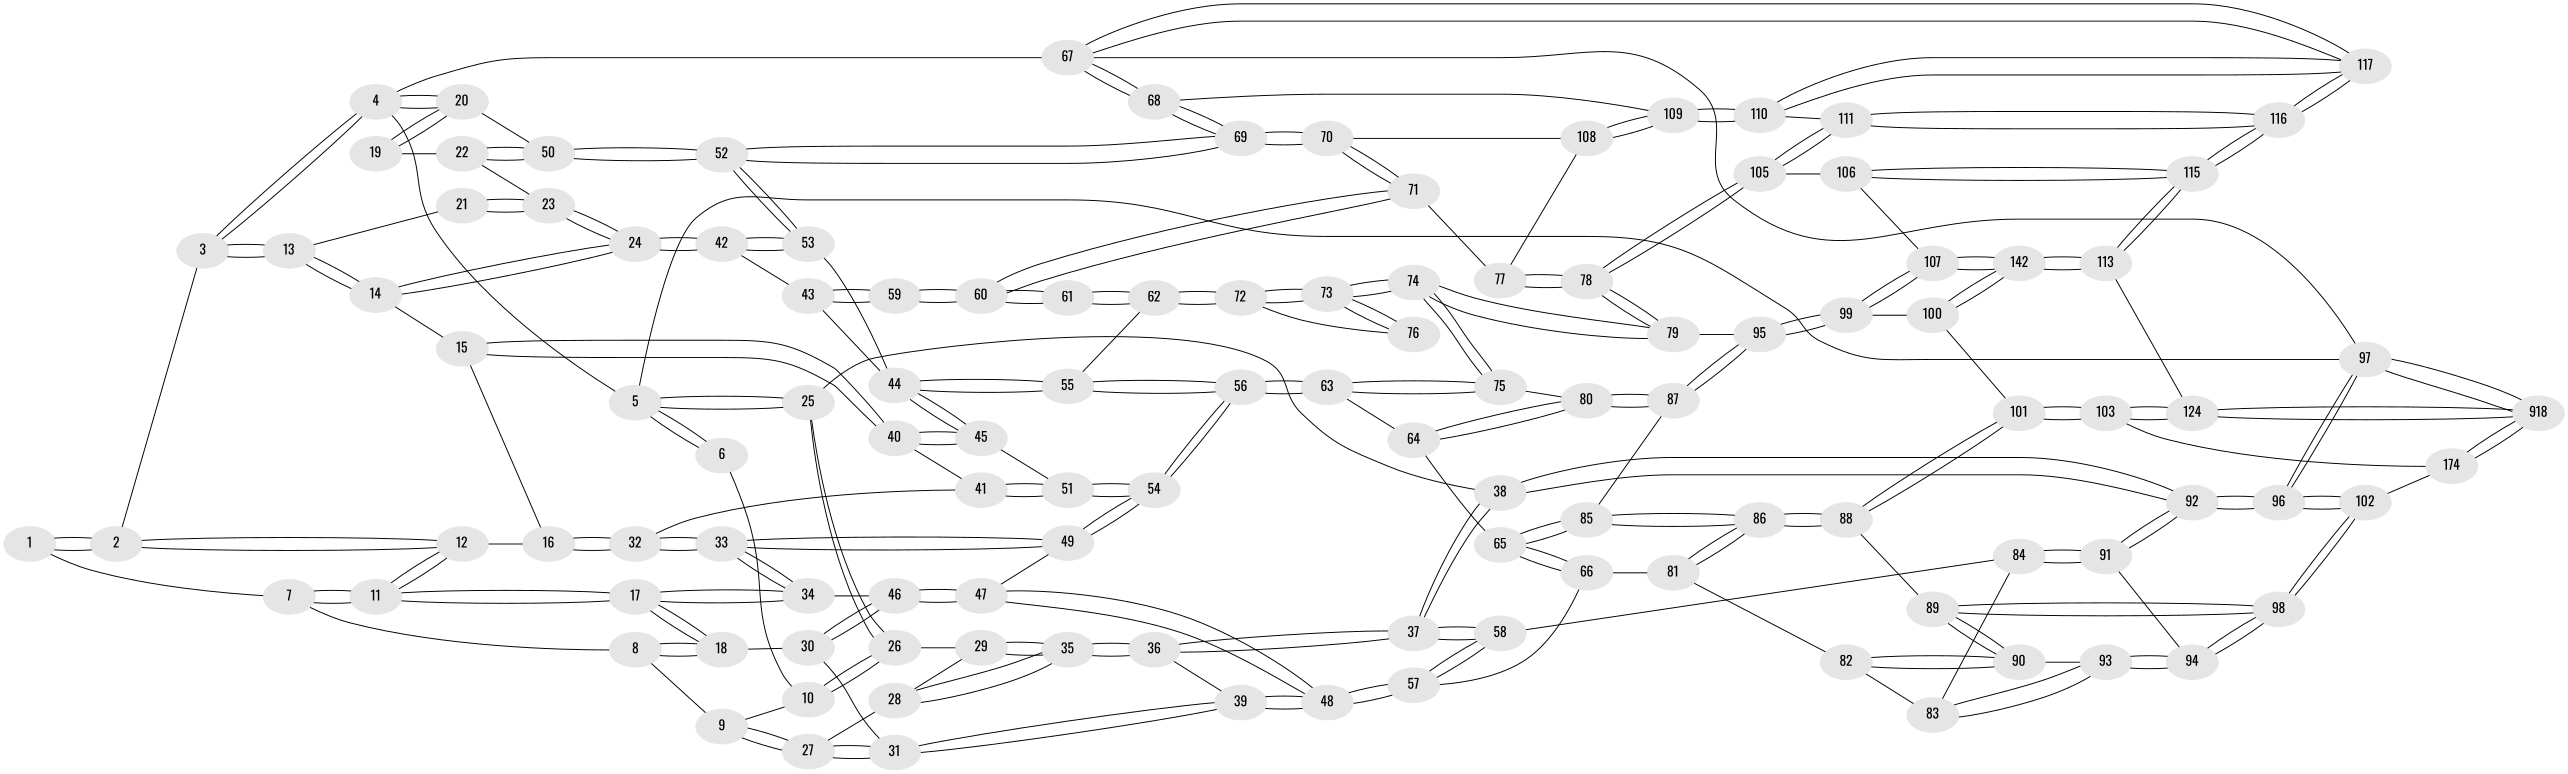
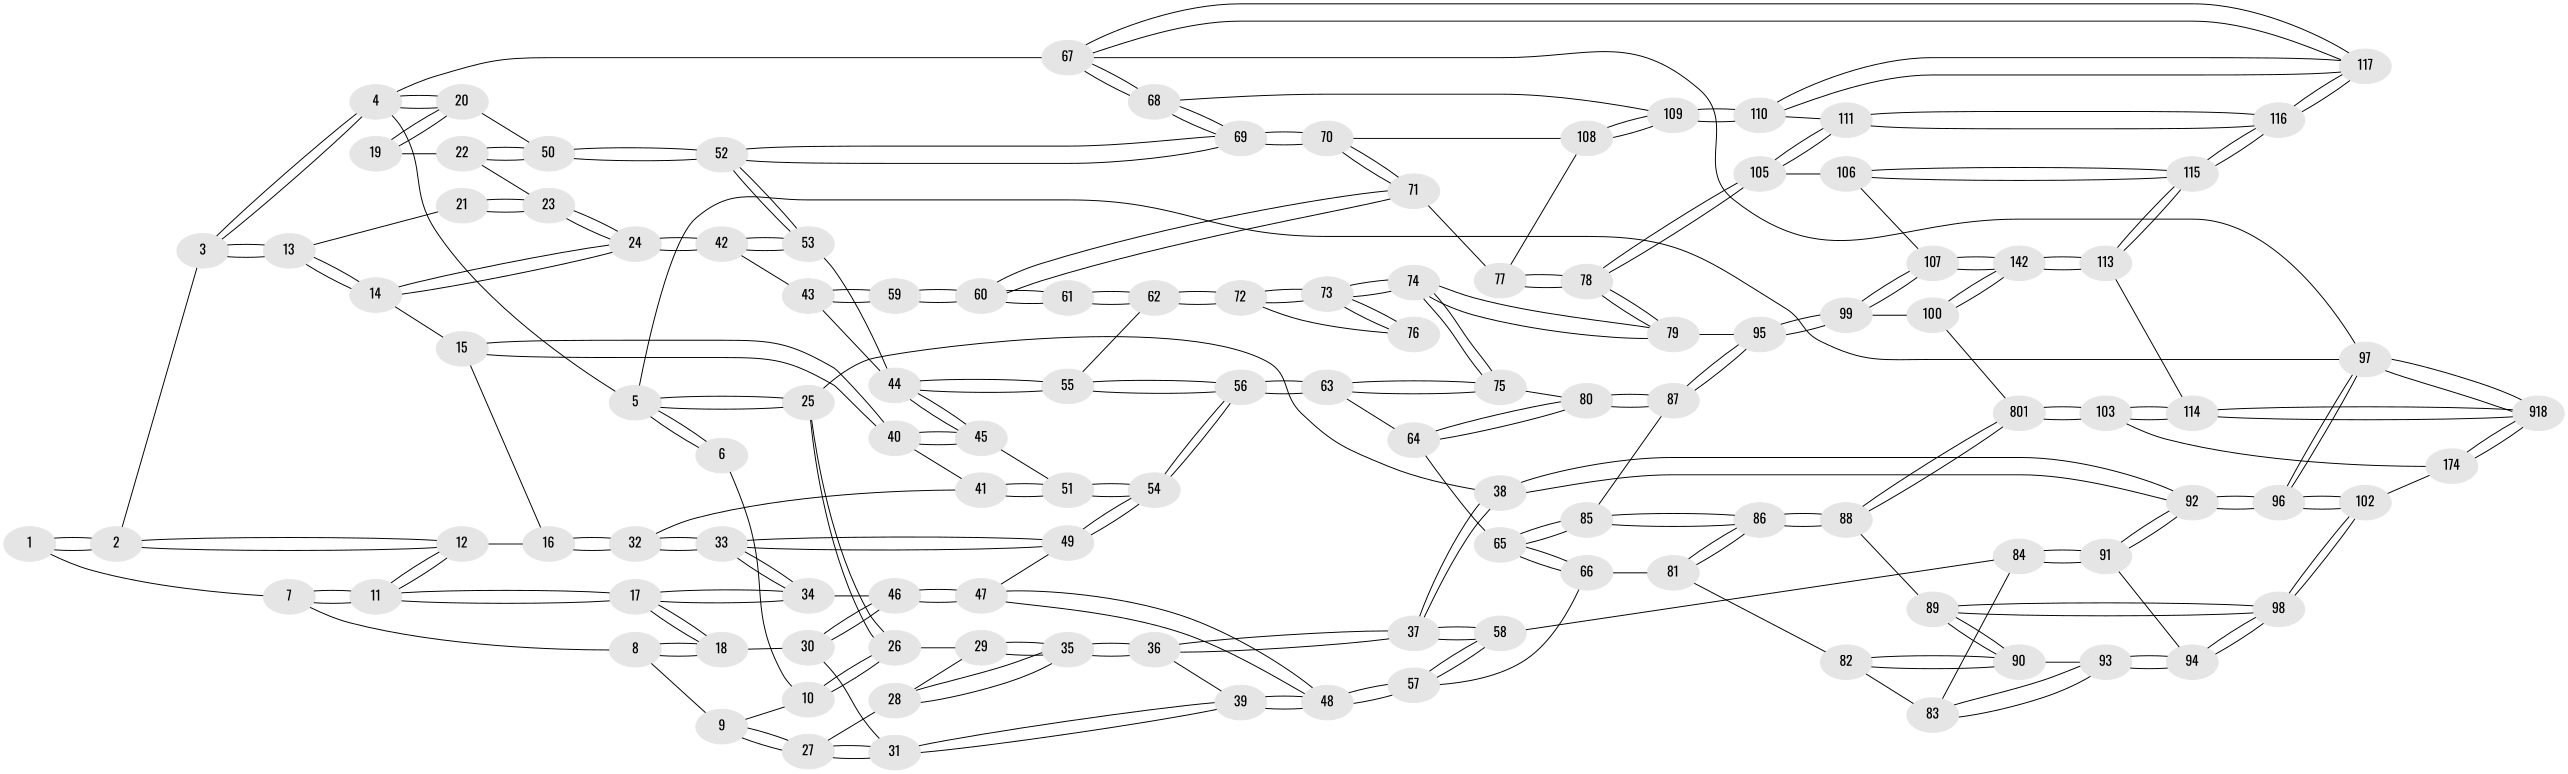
node "101": label "101" -> "801"
node "124": label "124" -> "114"
